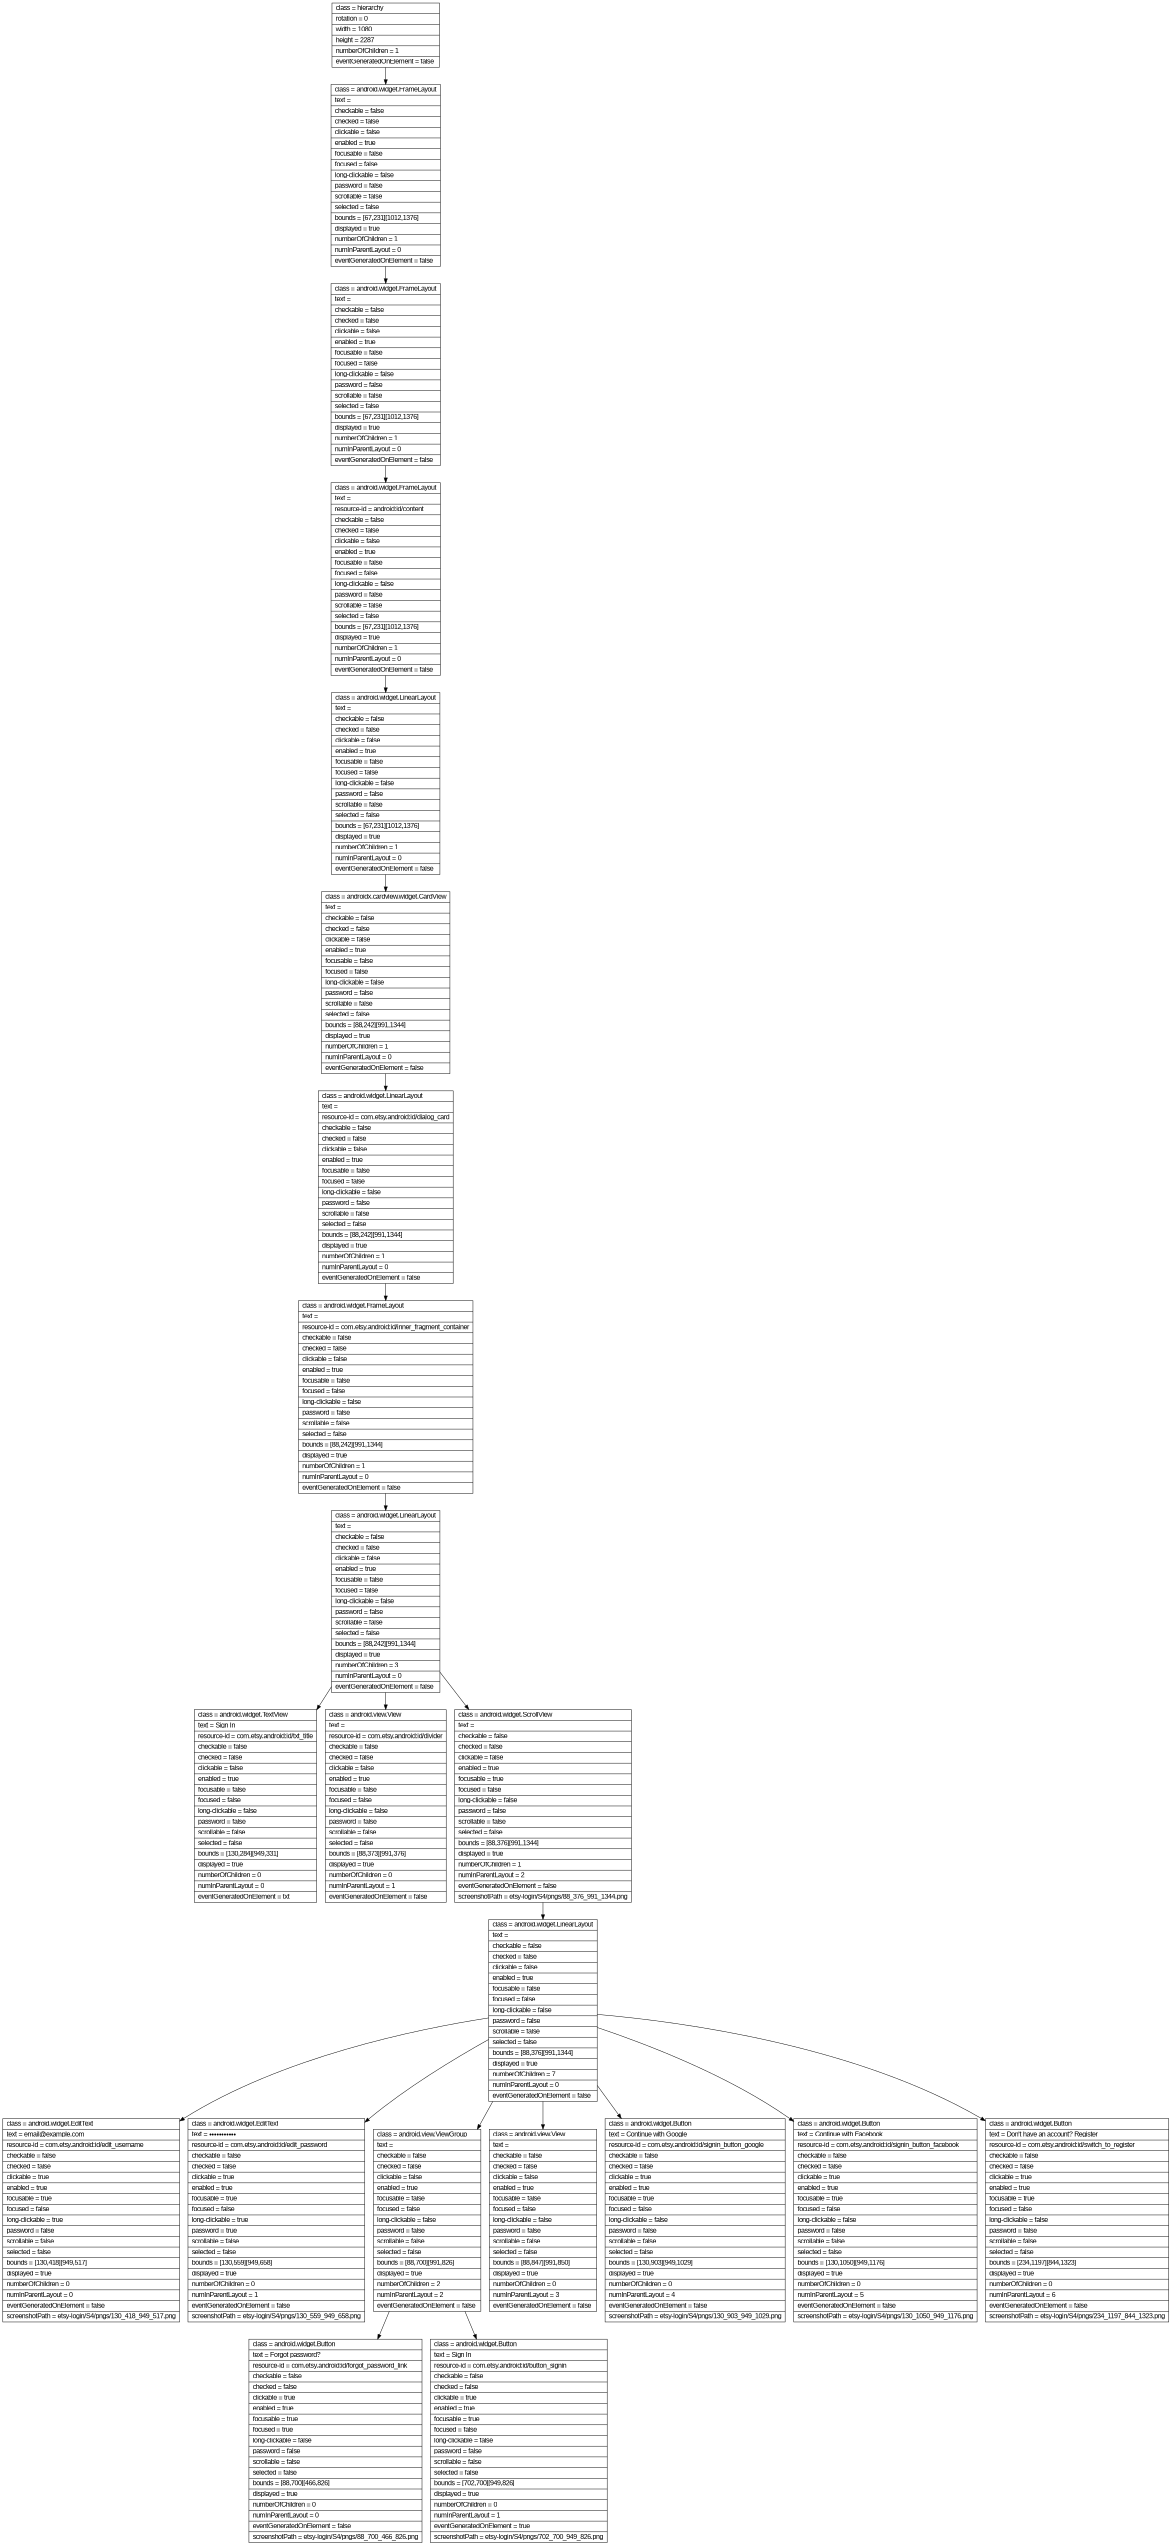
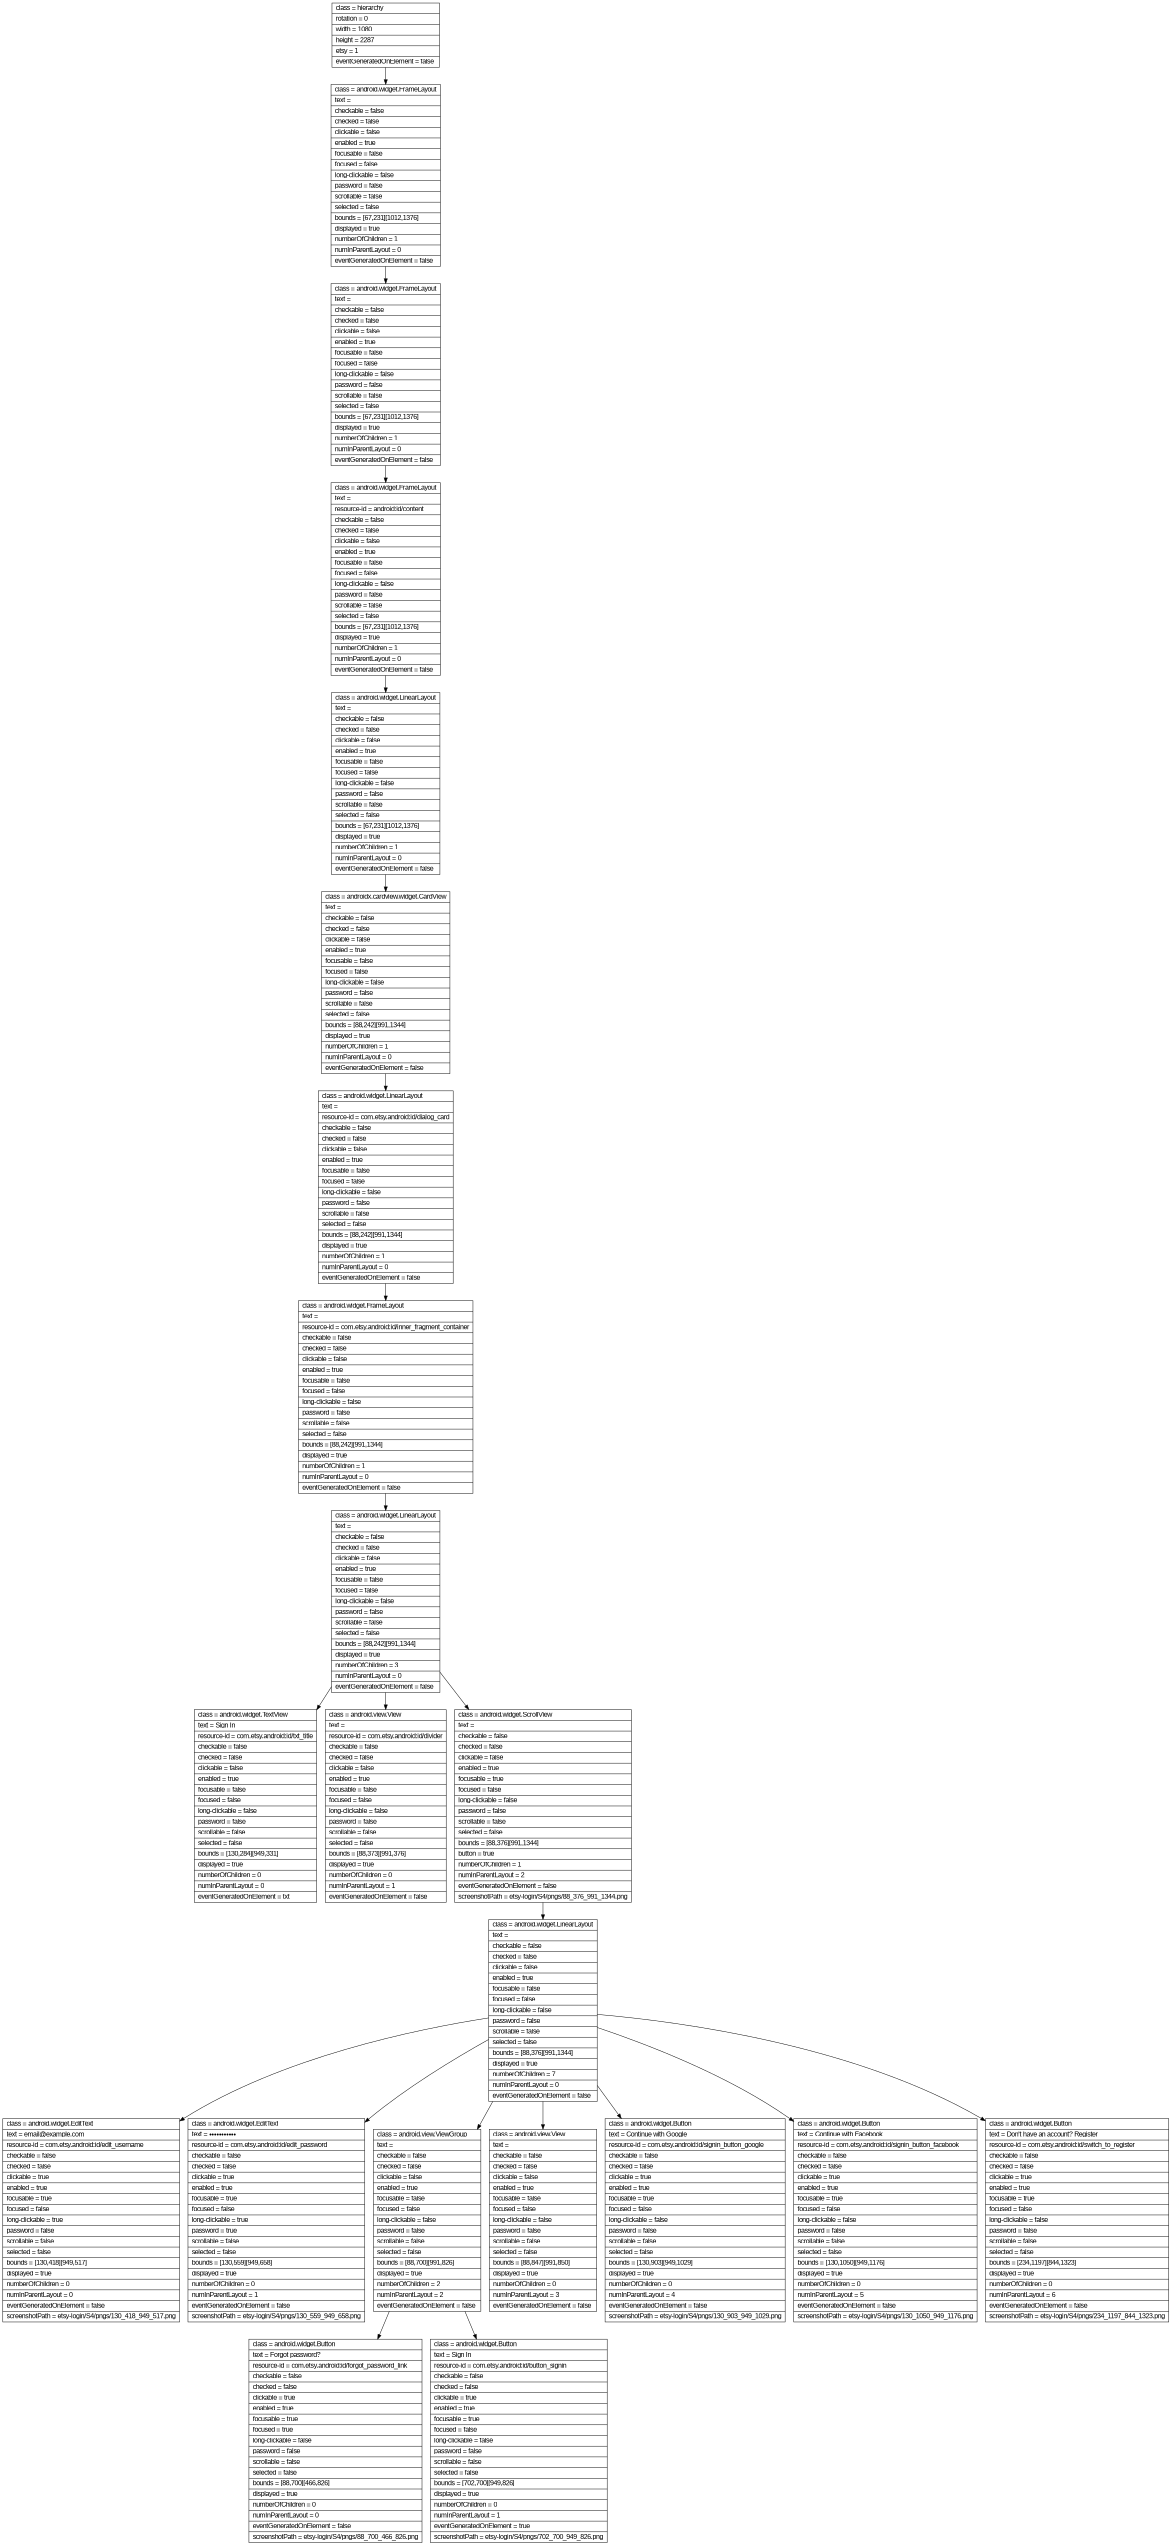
node "class = hierarchy": text "numberOfChildren = 1" -> "etsy = 1"
node "class = android.widget.ScrollView": text "displayed = true" -> "button = true"
